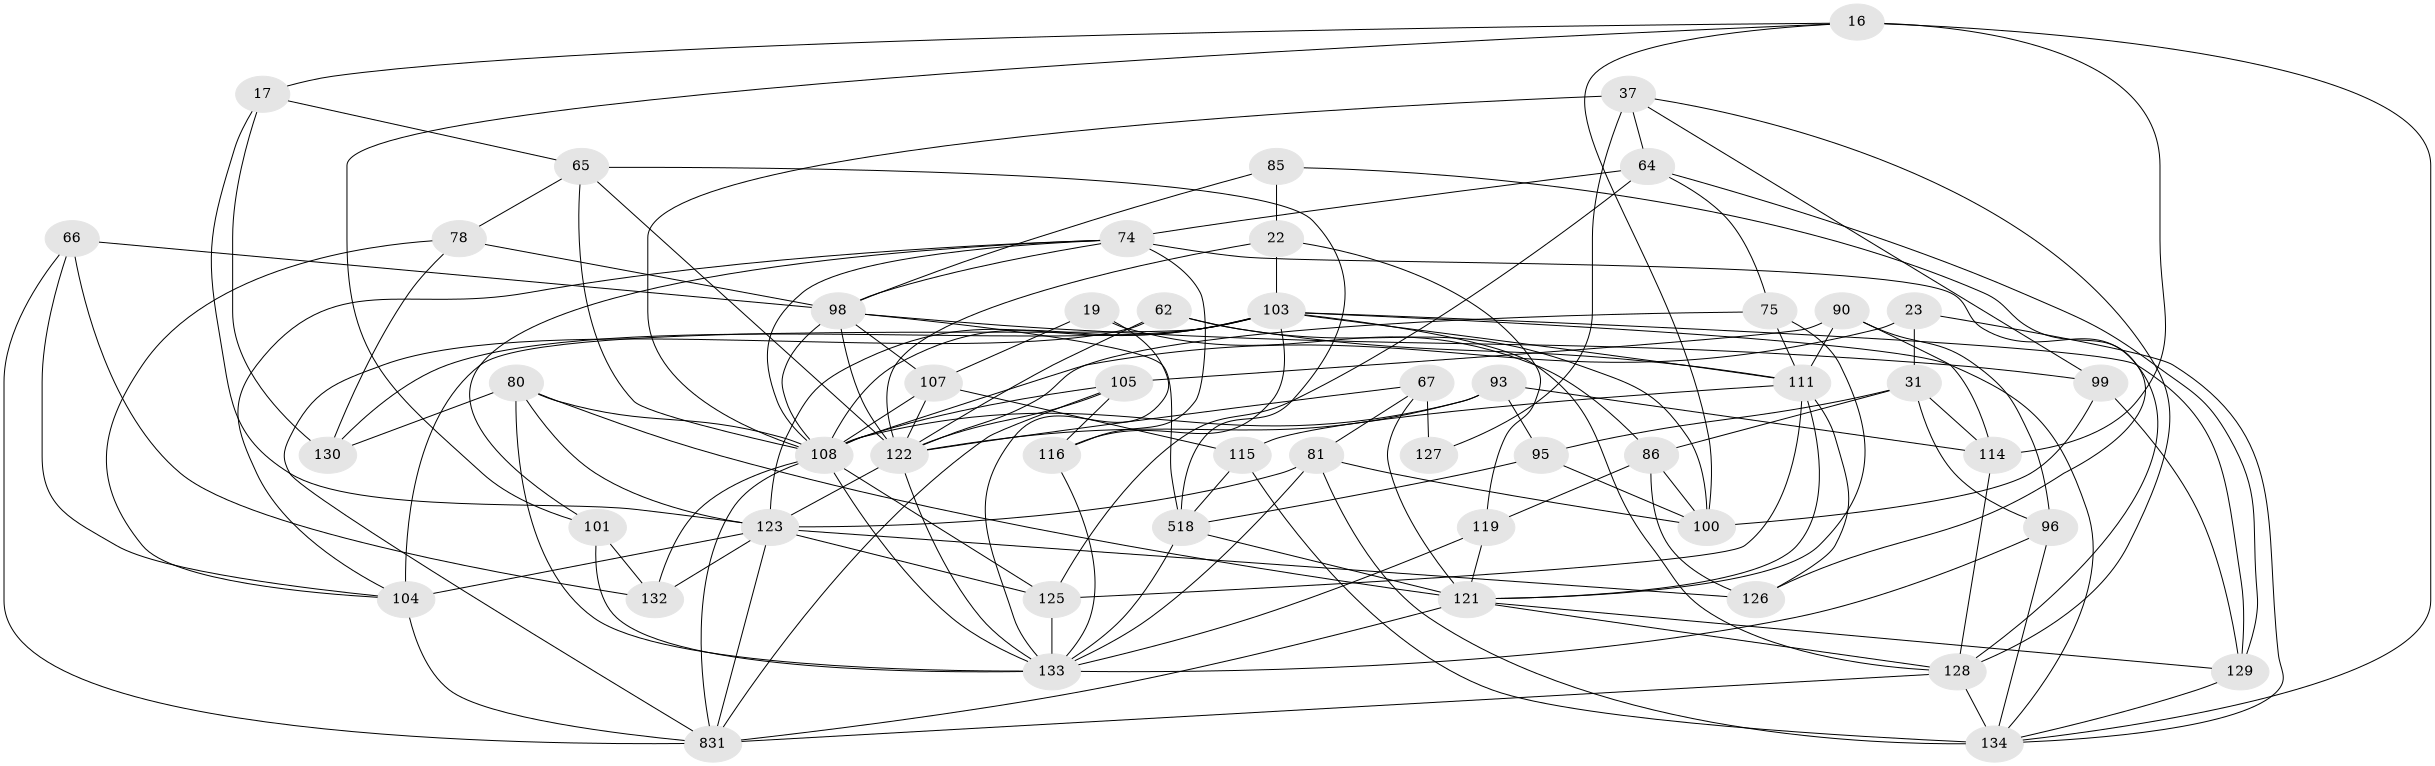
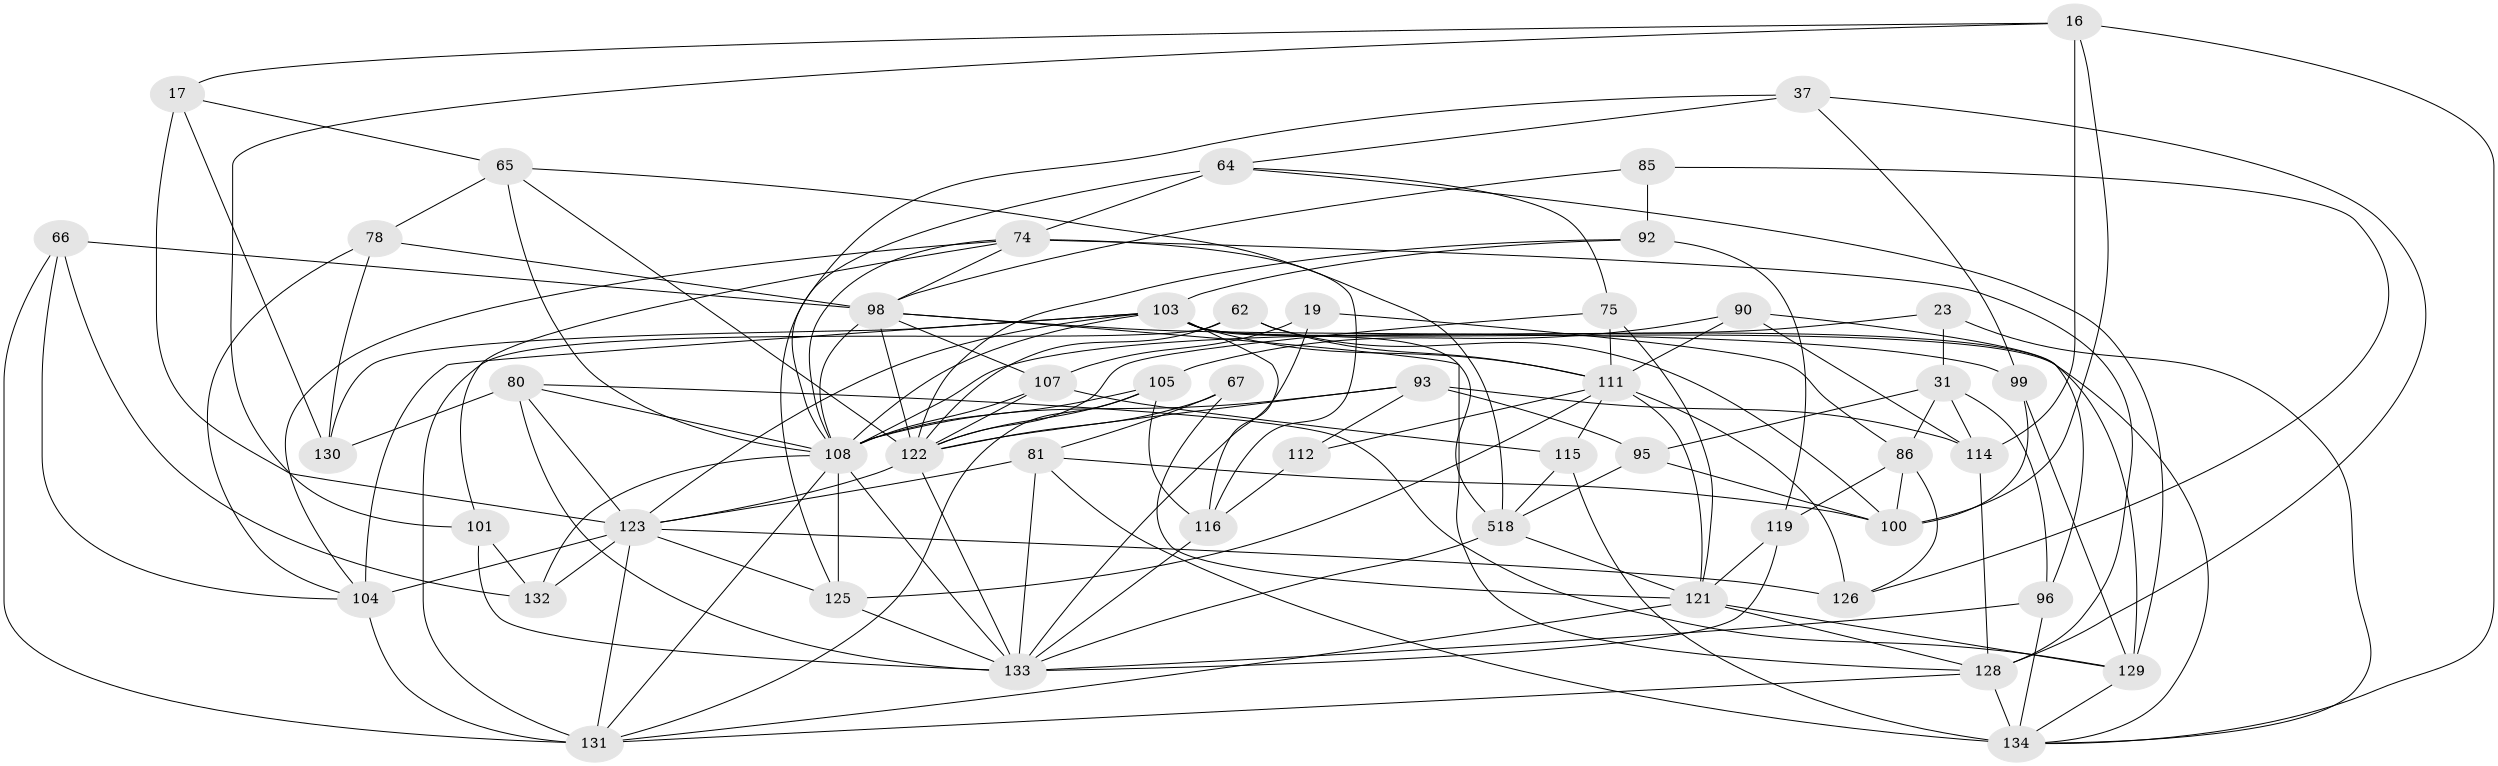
node "22": label "22" -> "92"
node "112": added
node "127": removed
edge "80" -- "121": now "80" -- "129"
node "831": label "831" -> "131"
